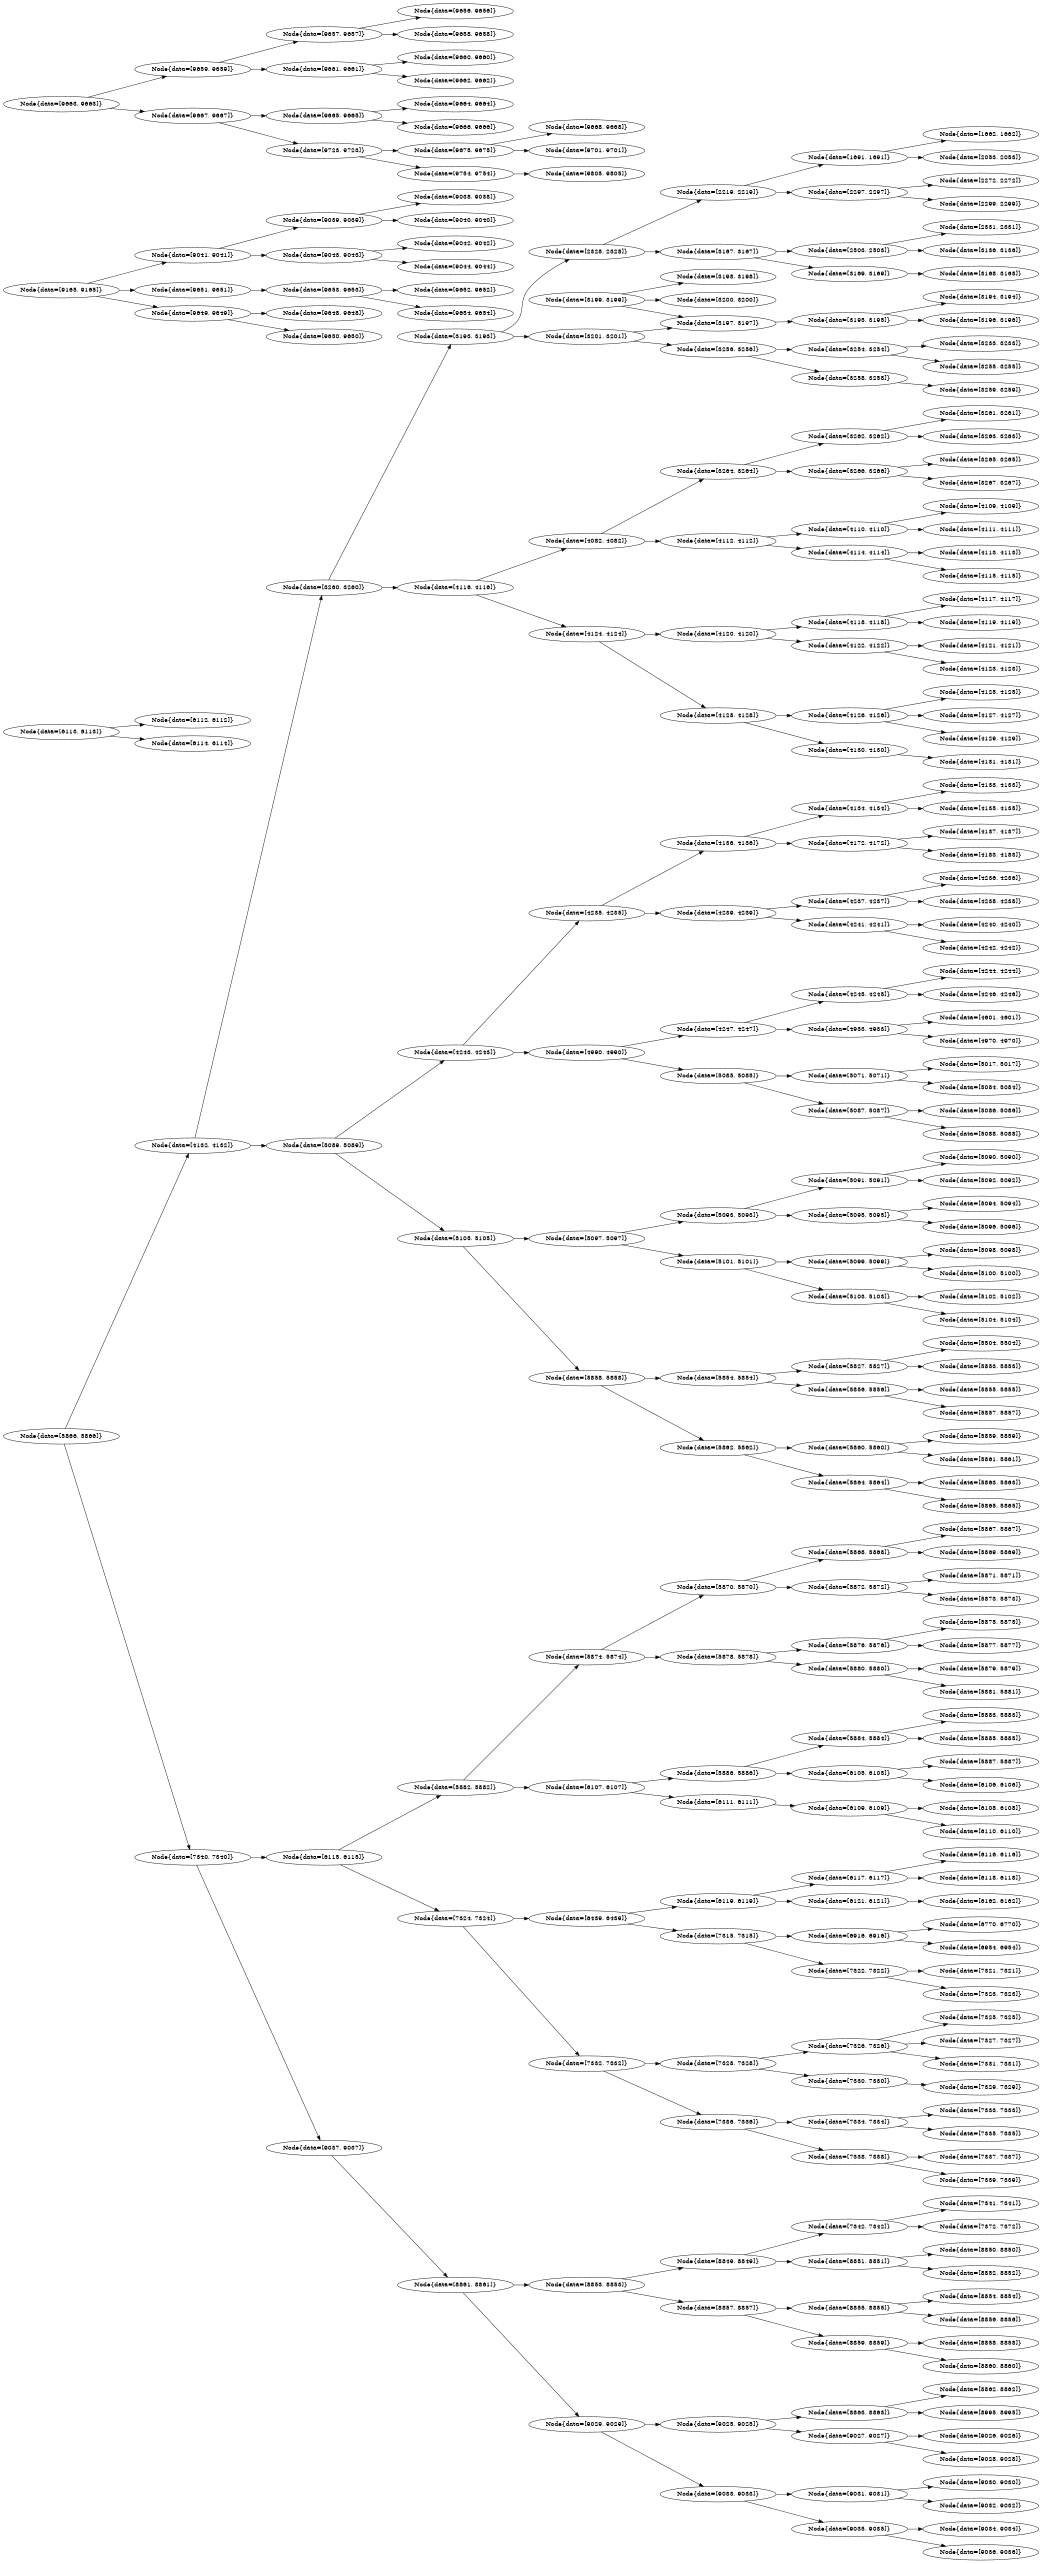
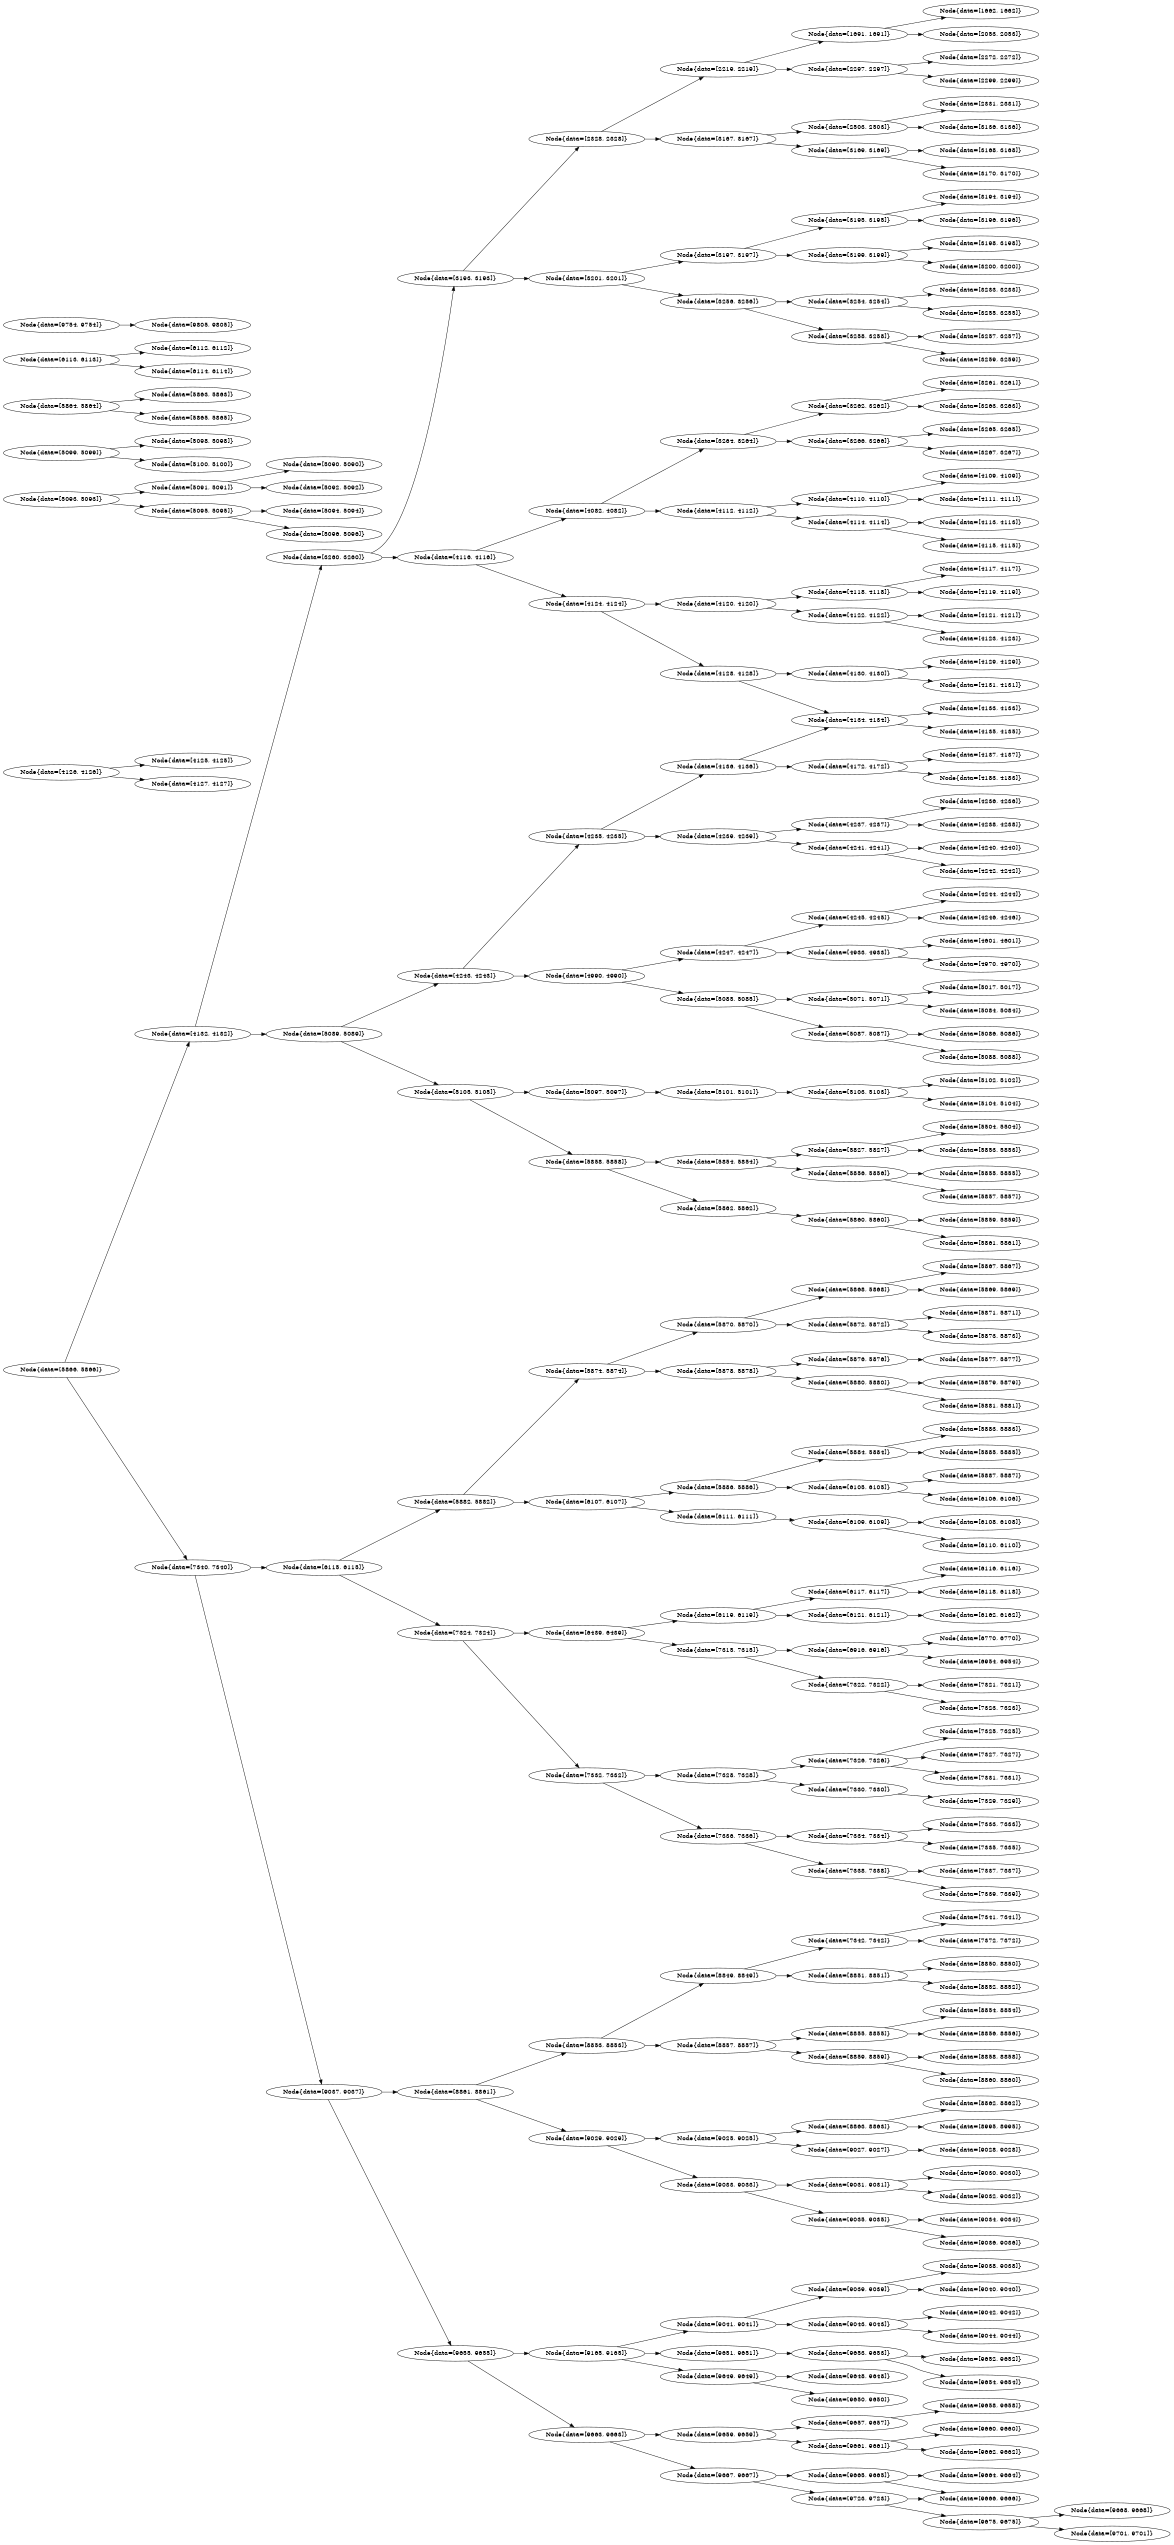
node "Node{data=[9656, 9656]}": removed
edge "Node{data=[9723, 9723]}" -> "Node{data=[9754, 9754]}": now "Node{data=[9723, 9723]}" -> "Node{data=[9666, 9666]}"
node "Node{data=[3170, 3170]}": added
edge "Node{data=[3199, 3199]}" -> "Node{data=[3197, 3197]}": reversed
node "Node{data=[3257, 3257]}": added
edge "Node{data=[4128, 4128]}" -> "Node{data=[4126, 4126]}": now "Node{data=[4128, 4128]}" -> "Node{data=[4134, 4134]}"
edge "Node{data=[4126, 4126]}" -> "Node{data=[4129, 4129]}": now "Node{data=[4130, 4130]}" -> "Node{data=[4129, 4129]}"
edge "Node{data=[5097, 5097]}" -> "Node{data=[5093, 5093]}": removed
edge "Node{data=[5101, 5101]}" -> "Node{data=[5099, 5099]}": removed
edge "Node{data=[5862, 5862]}" -> "Node{data=[5864, 5864]}": removed
node "Node{data=[5875, 5875]}": removed
node "Node{data=[9655, 9655]}": added
node "Node{data=[9026, 9026]}": removed
